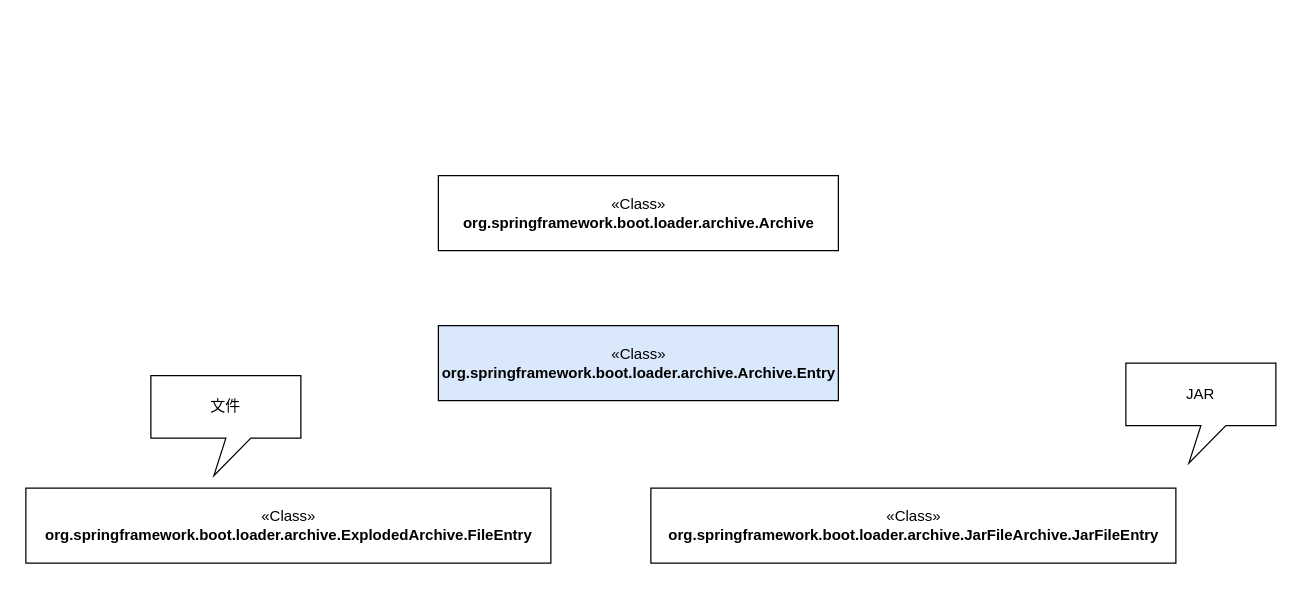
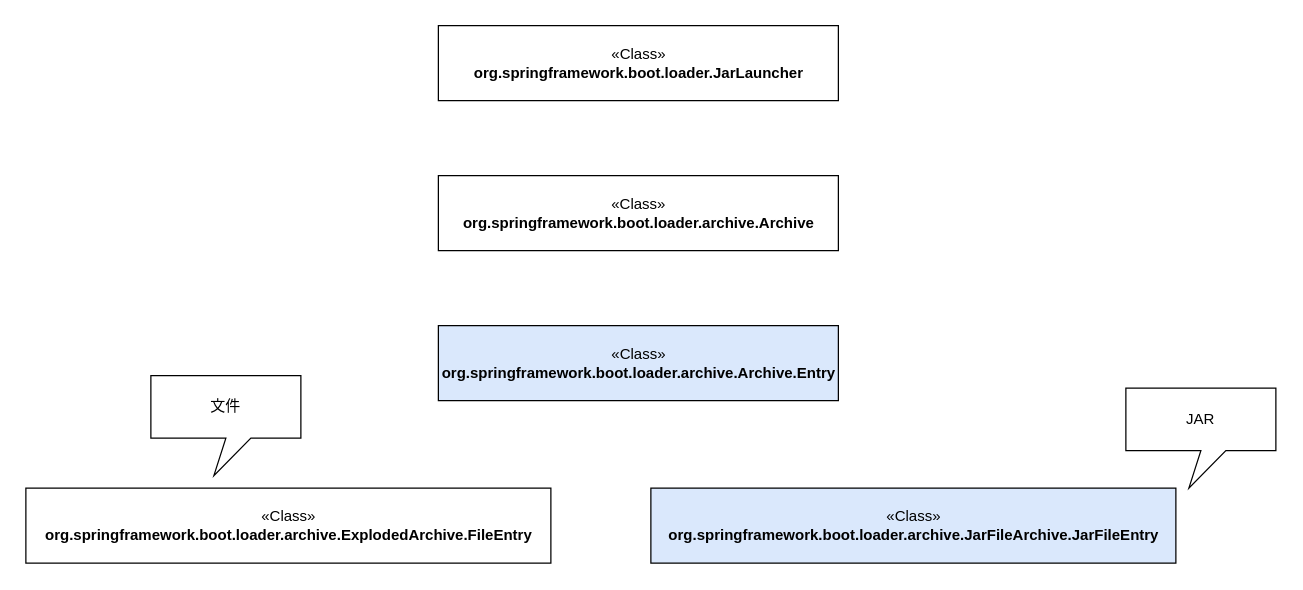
node "«Class» org.springframework.boot.loader.JarLauncher": added
node "JAR": moved (1201, 413) -> (1201, 438)
node "«Class» org.springframework.boot.loader.archive.JarFileArchive.JarFileEntry": fillcolor #ffffff -> #dae8fc
